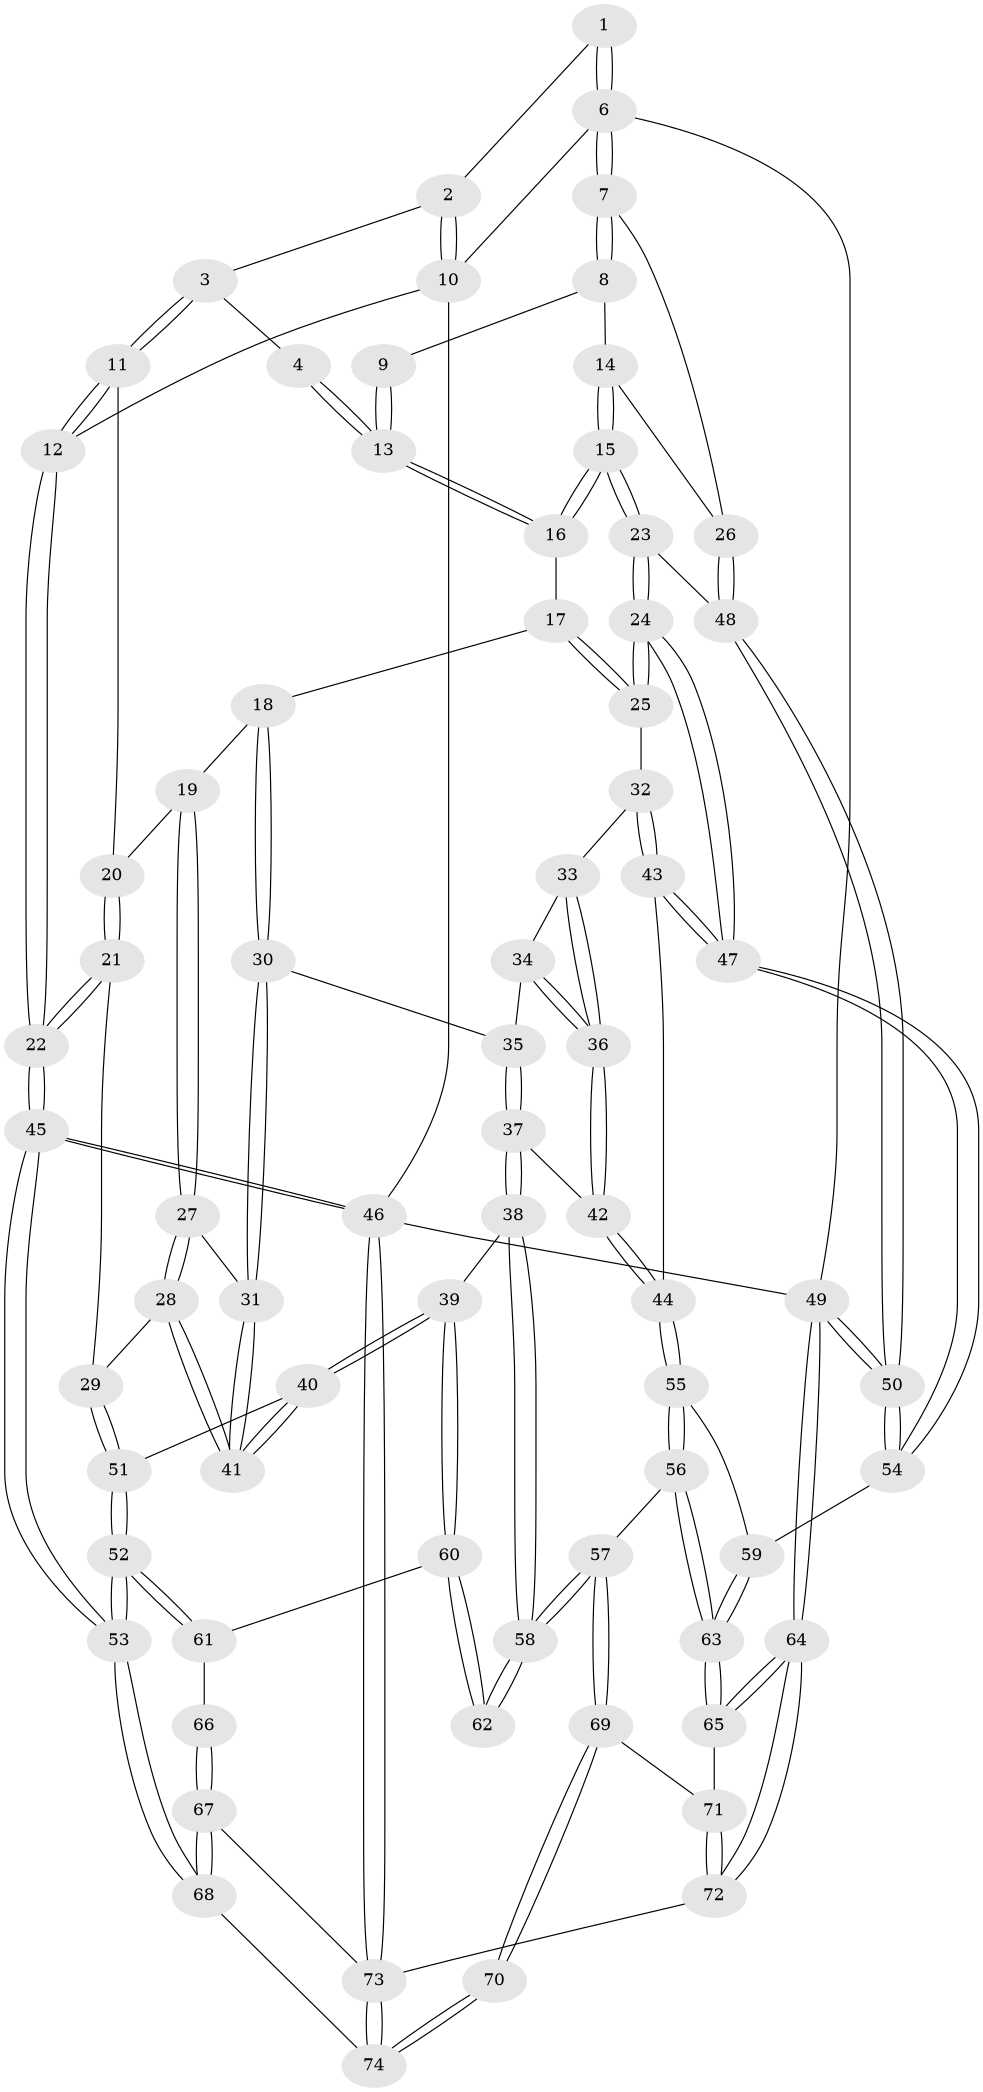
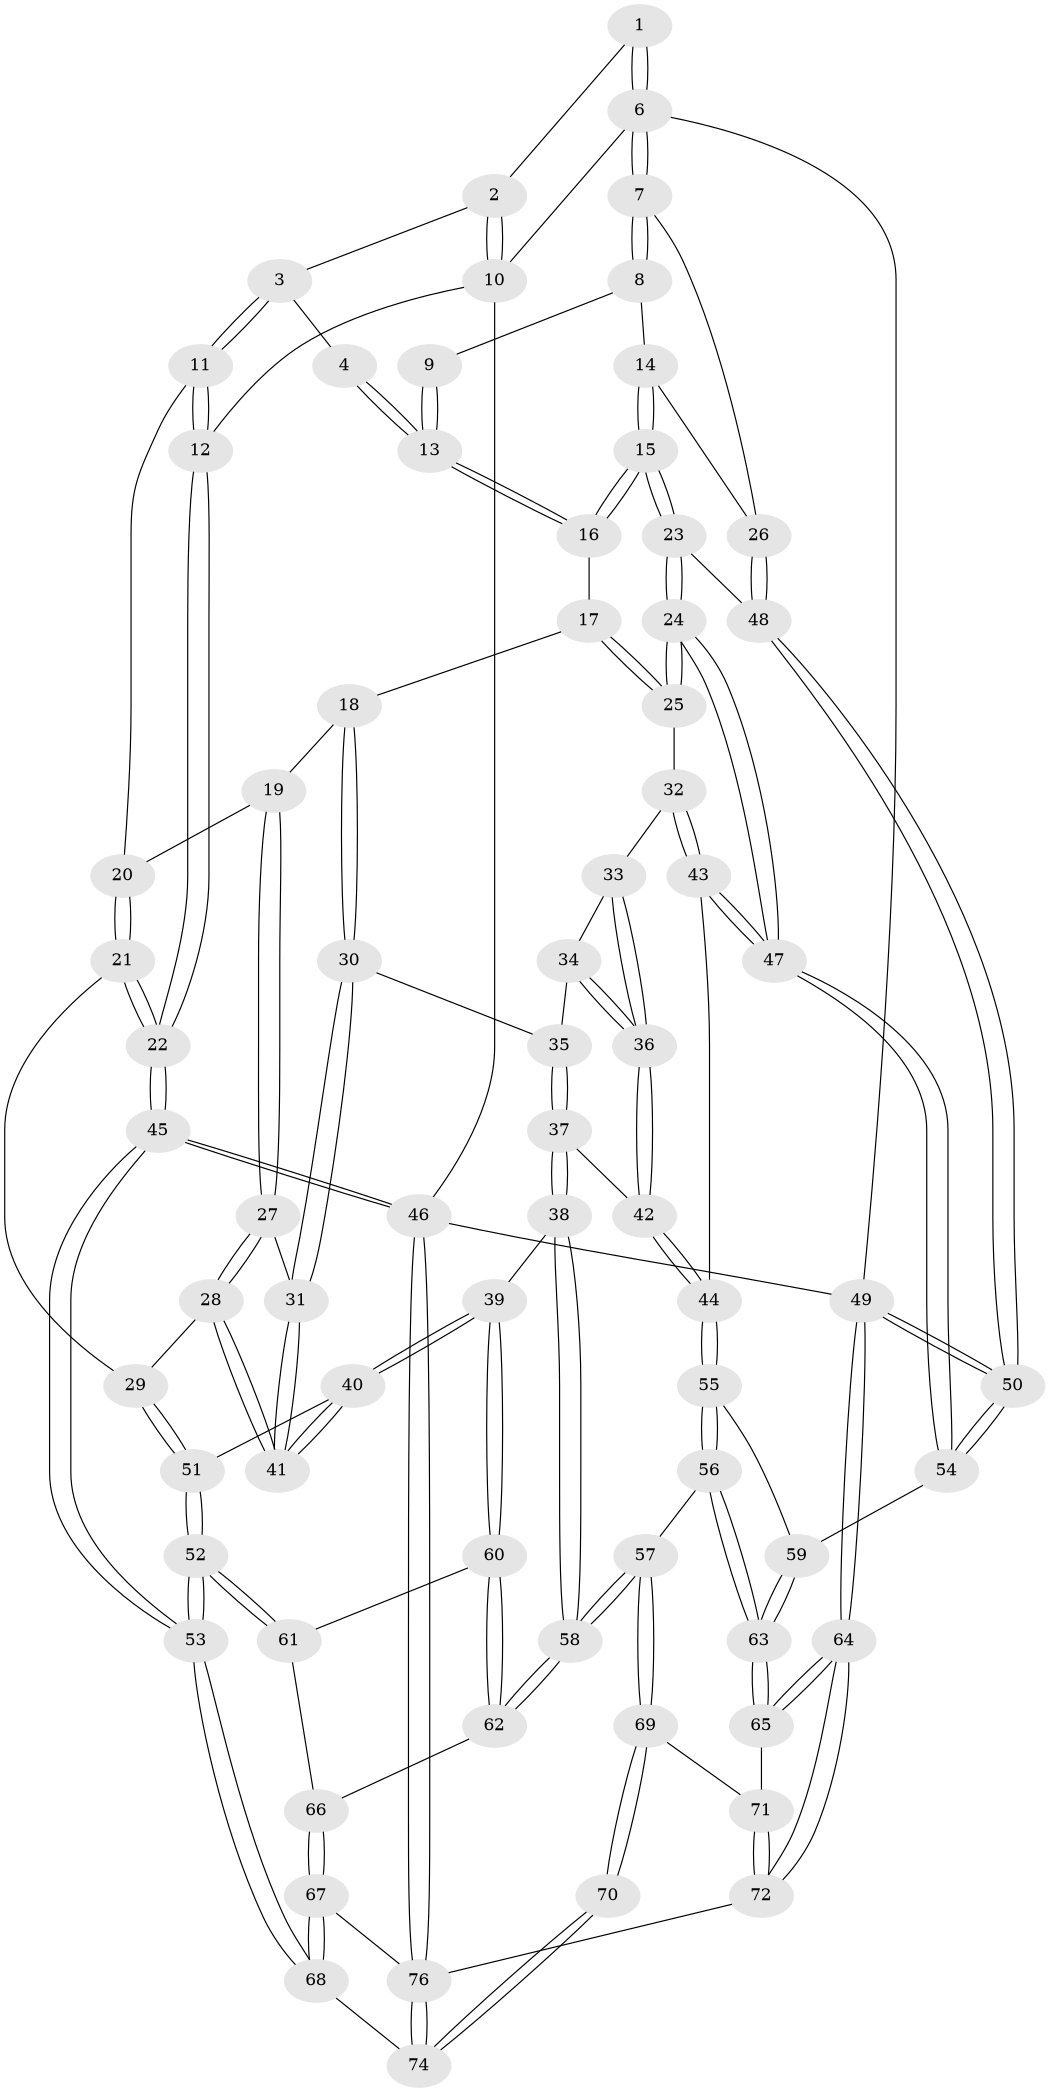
edge "62" -- "66": added
node "73": label "73" -> "76"
